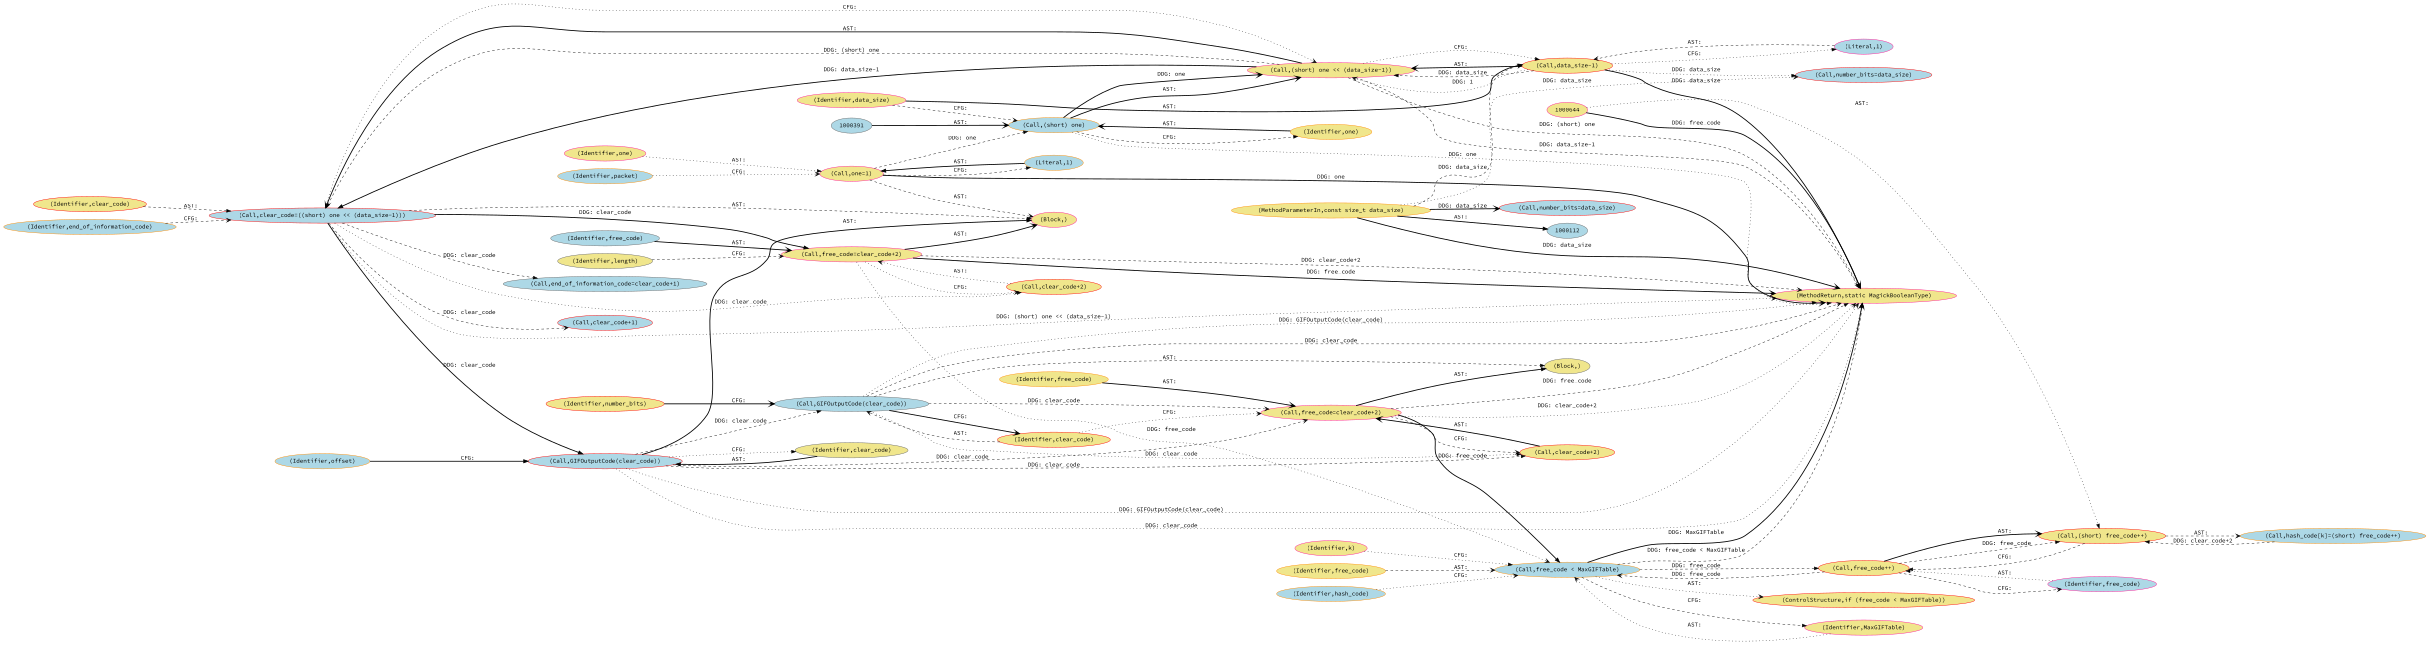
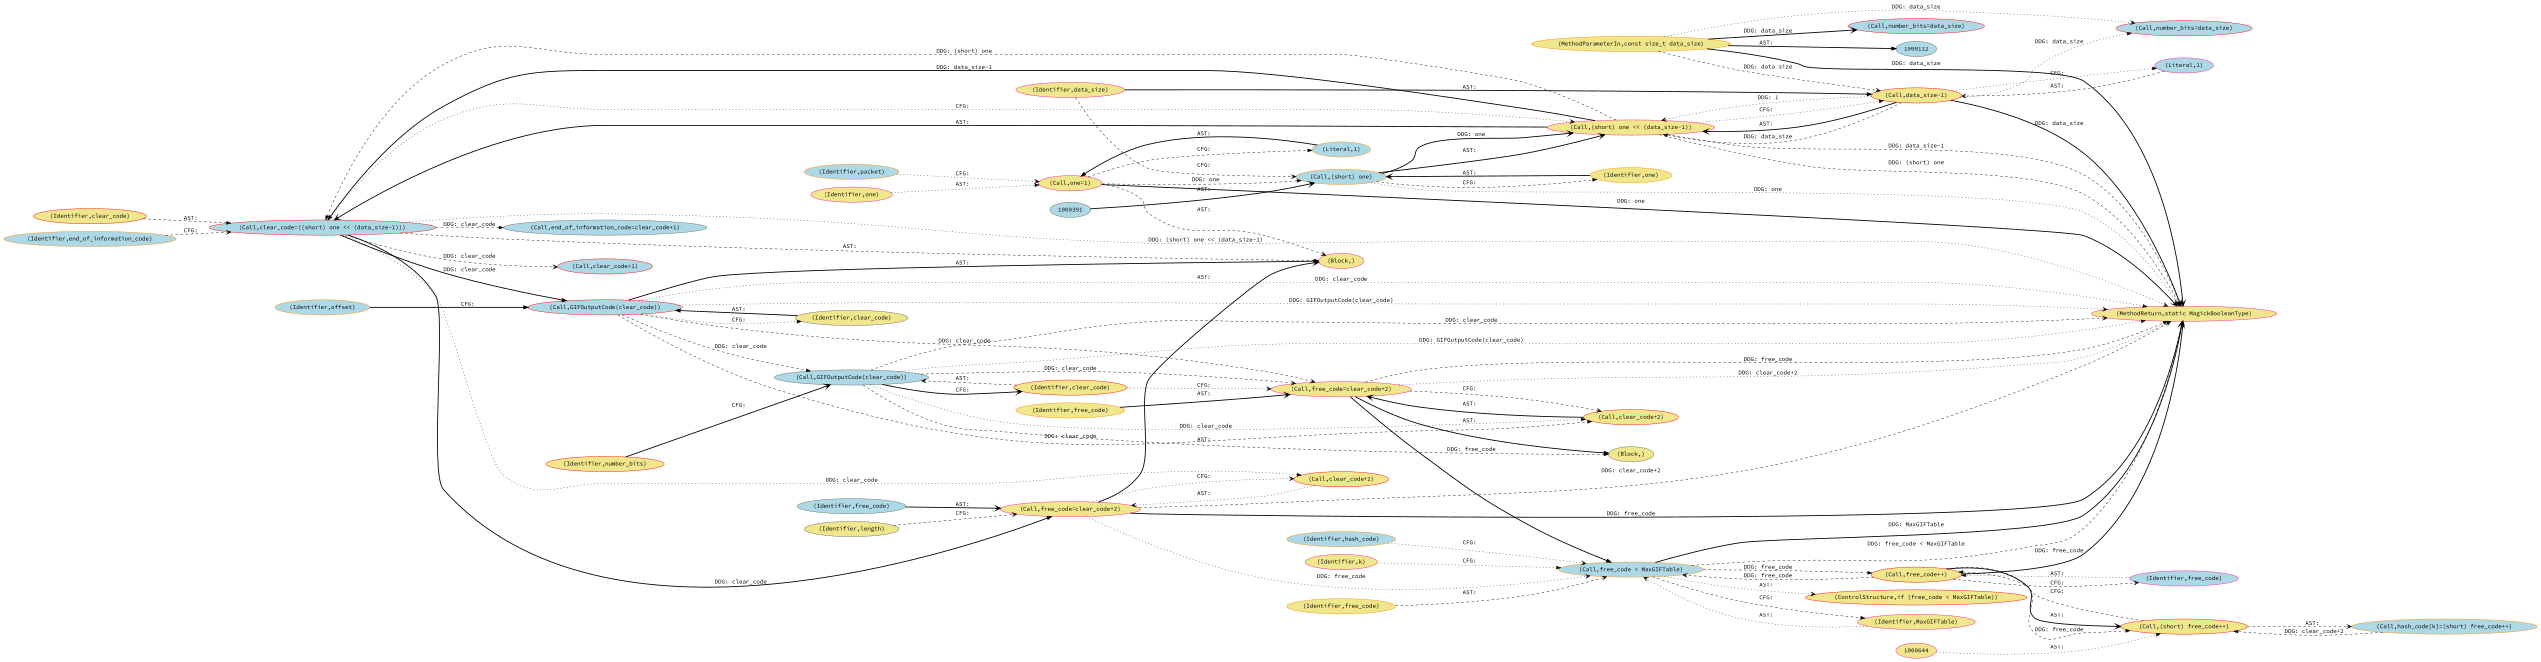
edge "1000644" -> "(MethodReturn,static MagickBooleanType)": now "(Call,free_code++)" -> "(MethodReturn,static MagickBooleanType)"
